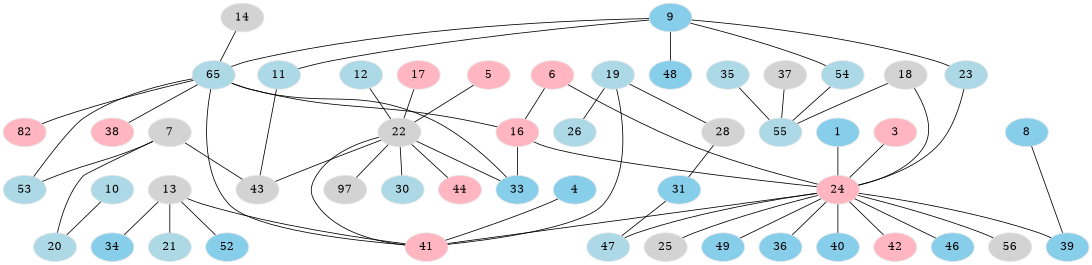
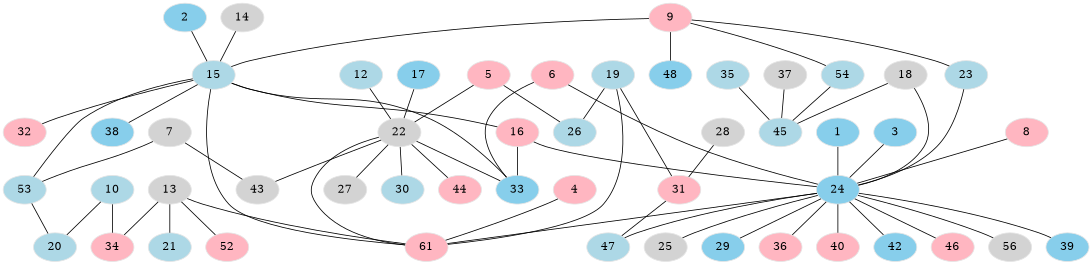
node "2": added
node "9": fillcolor skyblue -> lightpink
node "65": label "65" -> "15"
node "11": removed
node "17": fillcolor lightpink -> skyblue
edge "5" -- "26": added
edge "6" -- "16": now "6" -- "33"
edge "19" -- "28": now "19" -- "31"
node "82": label "82" -> "32"
node "38": fillcolor lightpink -> skyblue
node "55": label "55" -> "45"
node "3": fillcolor lightpink -> skyblue
node "8": fillcolor skyblue -> lightpink
edge "7" -- "20": now "53" -- "20"
node "97": label "97" -> "27"
node "4": fillcolor skyblue -> lightpink
node "31": fillcolor skyblue -> lightpink
node "24": fillcolor lightpink -> skyblue
edge "8" -- "39": now "8" -- "24"
edge "10" -- "34": added
node "34": fillcolor skyblue -> lightpink
node "52": fillcolor skyblue -> lightpink
node "41": label "41" -> "61"
node "49": label "49" -> "29"
node "36": fillcolor skyblue -> lightpink
node "40": fillcolor skyblue -> lightpink
node "42": fillcolor lightpink -> skyblue
node "46": fillcolor skyblue -> lightpink
